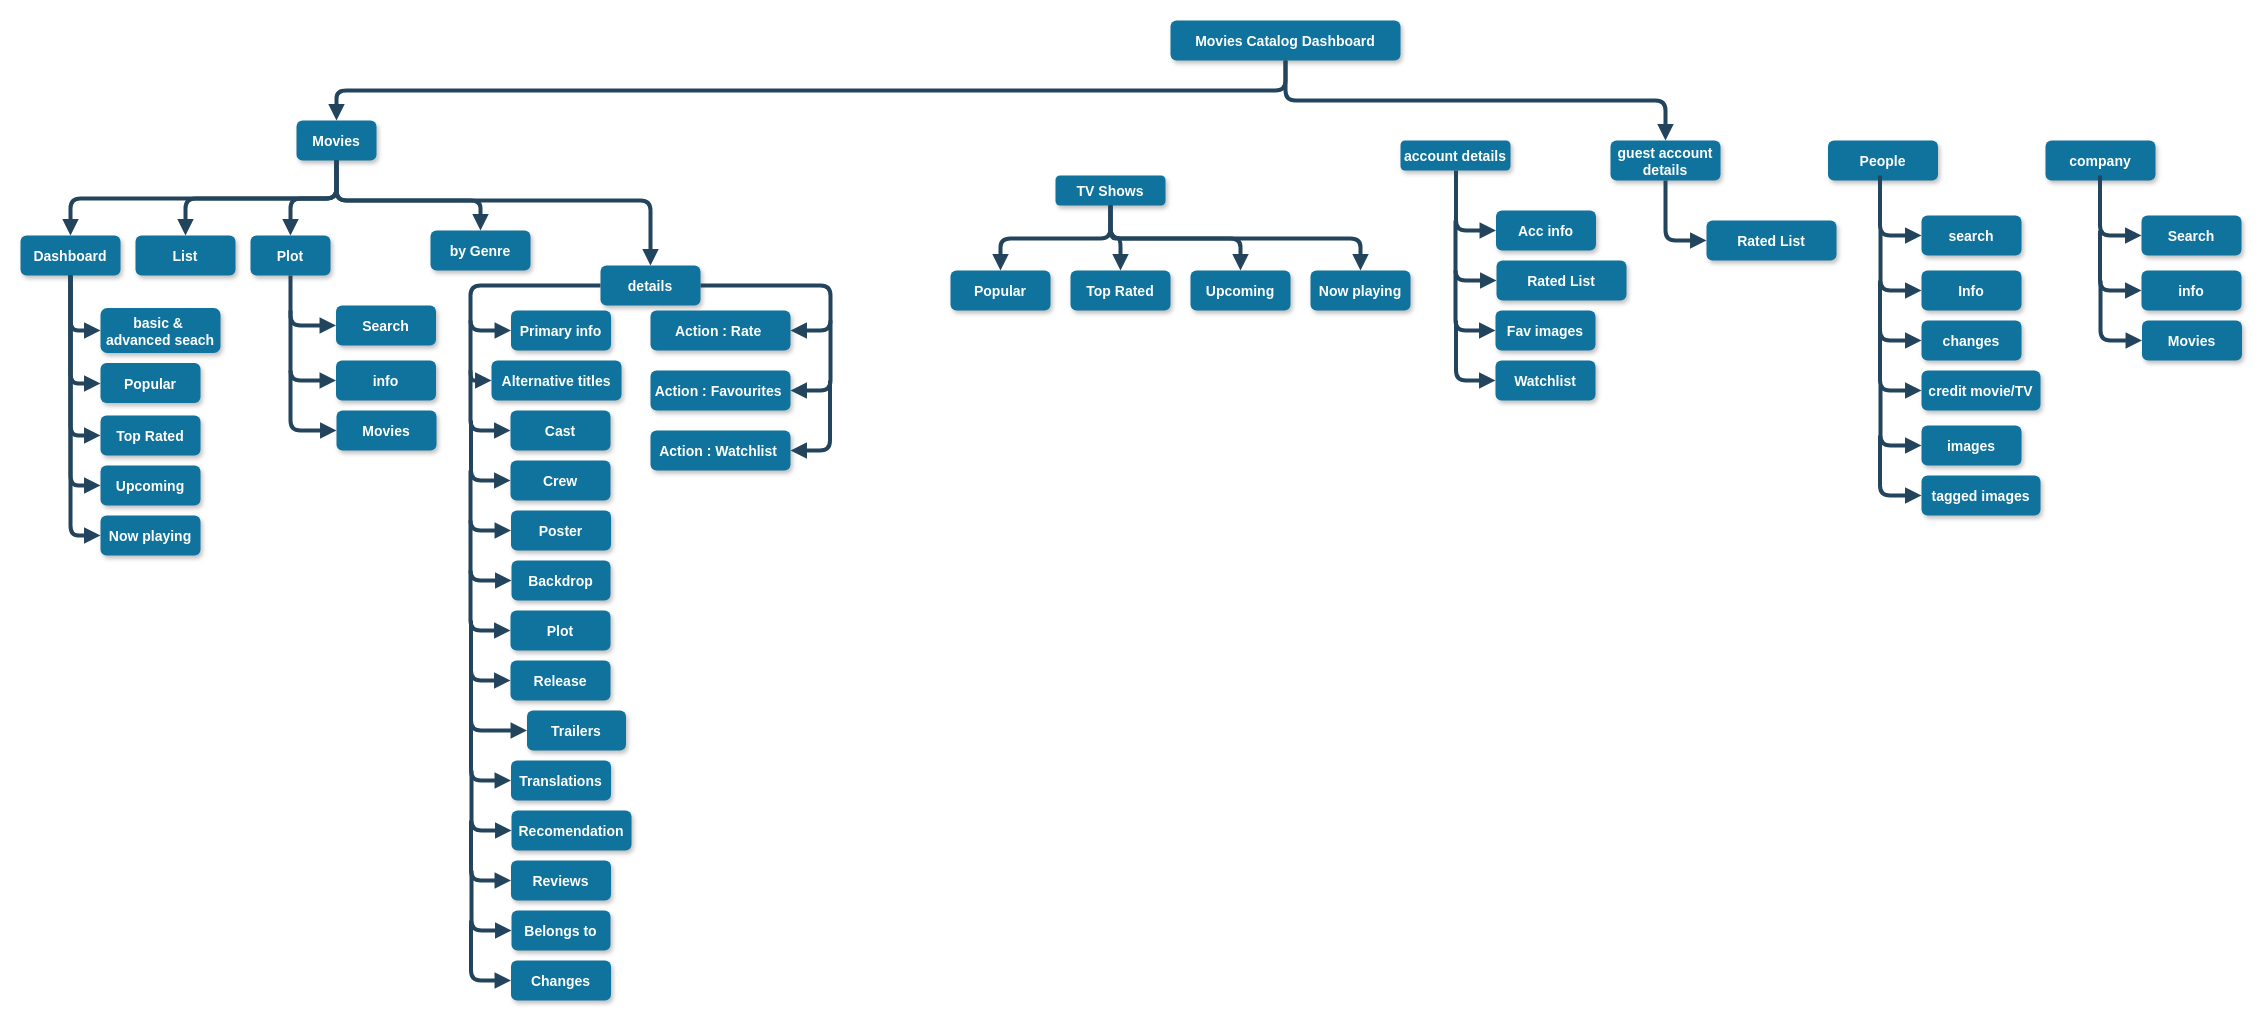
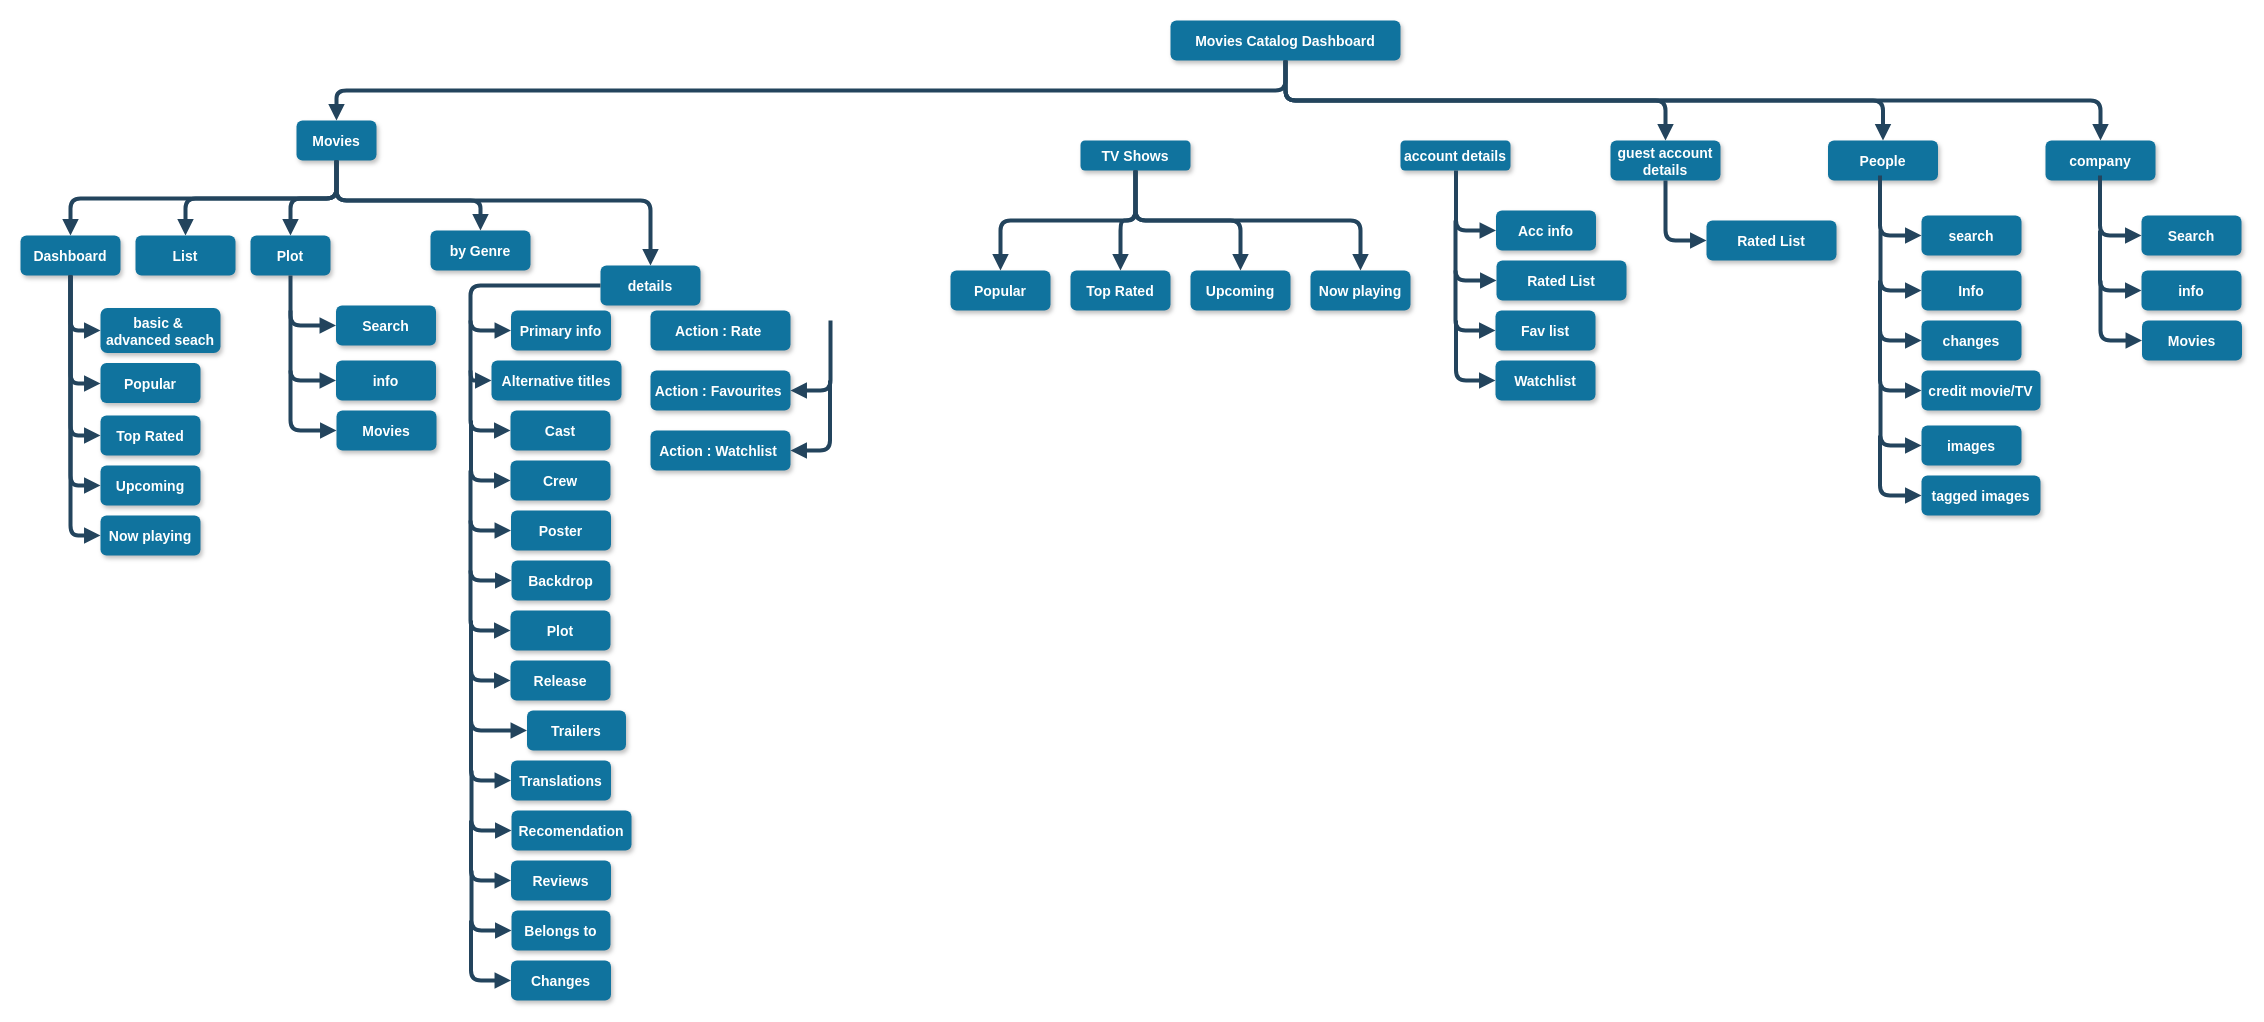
edge "Movies Catalog Dashboard" -> "company": added
edge "Movies Catalog Dashboard" -> "People": added
node "TV Shows": moved (1111, 191) -> (1136, 156)
edge "details" -> "Action : Rate": removed
node "Fav images": label "Fav images" -> "Fav list"
